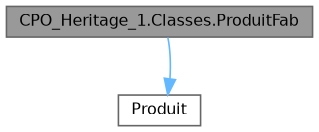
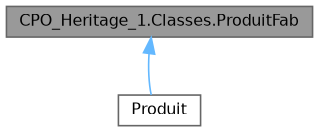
edge "CPO_Heritage_1.Classes.ProduitFab" -> "Produit": reversed
